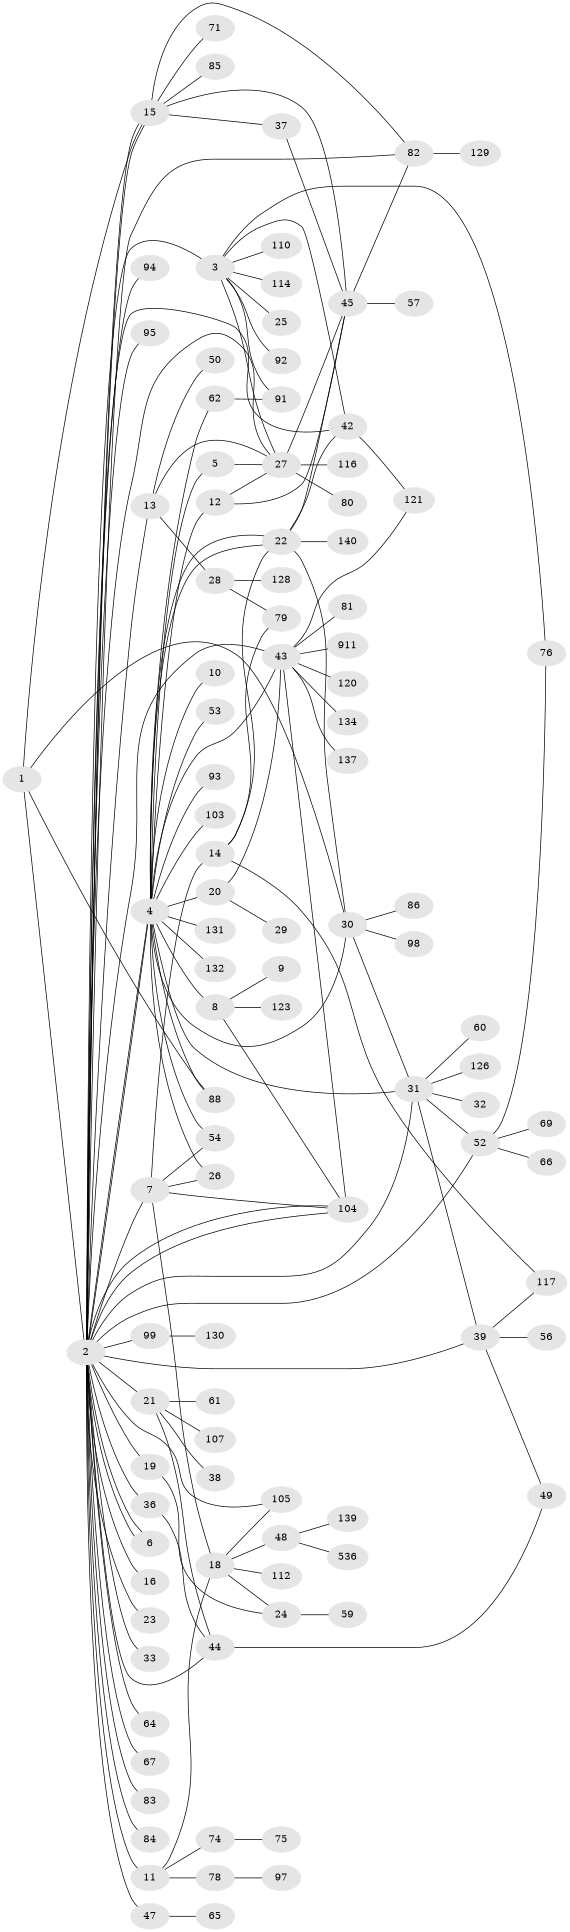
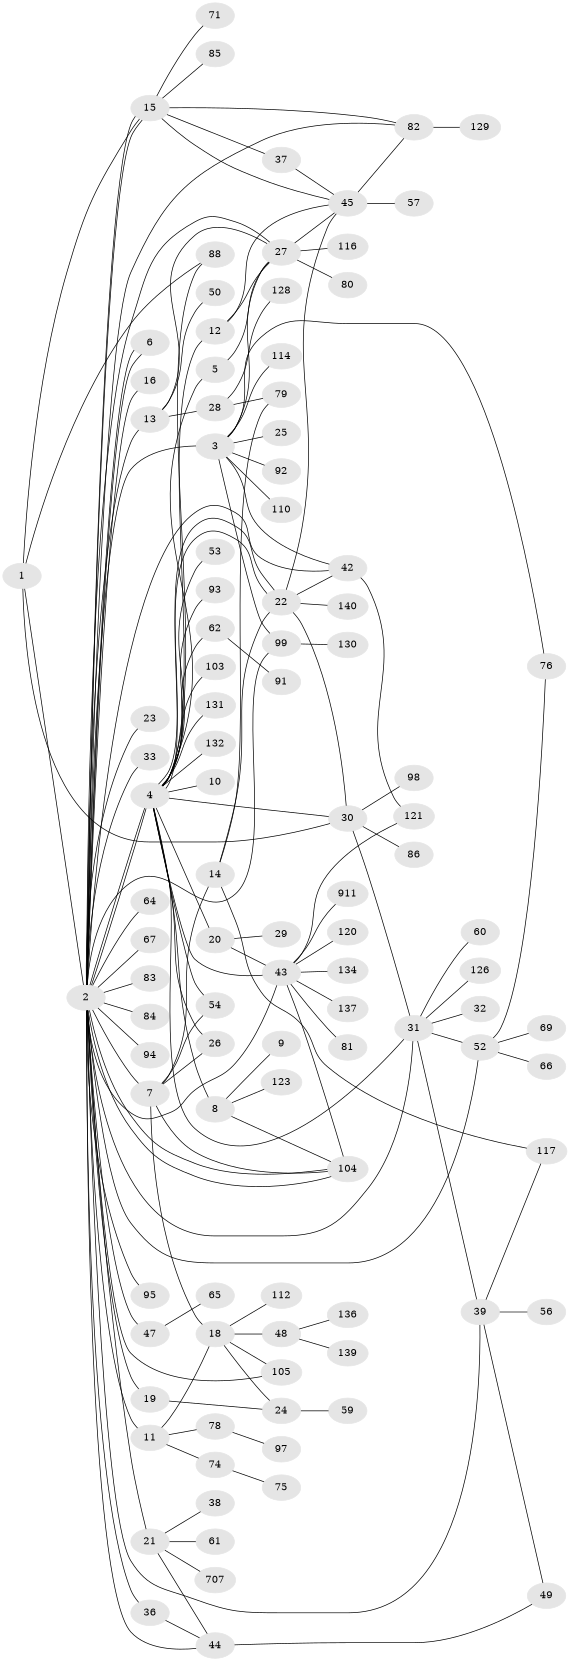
edge "3" -- "91": now "3" -- "99"
node "107": label "107" -> "707"
node "536": label "536" -> "136"
